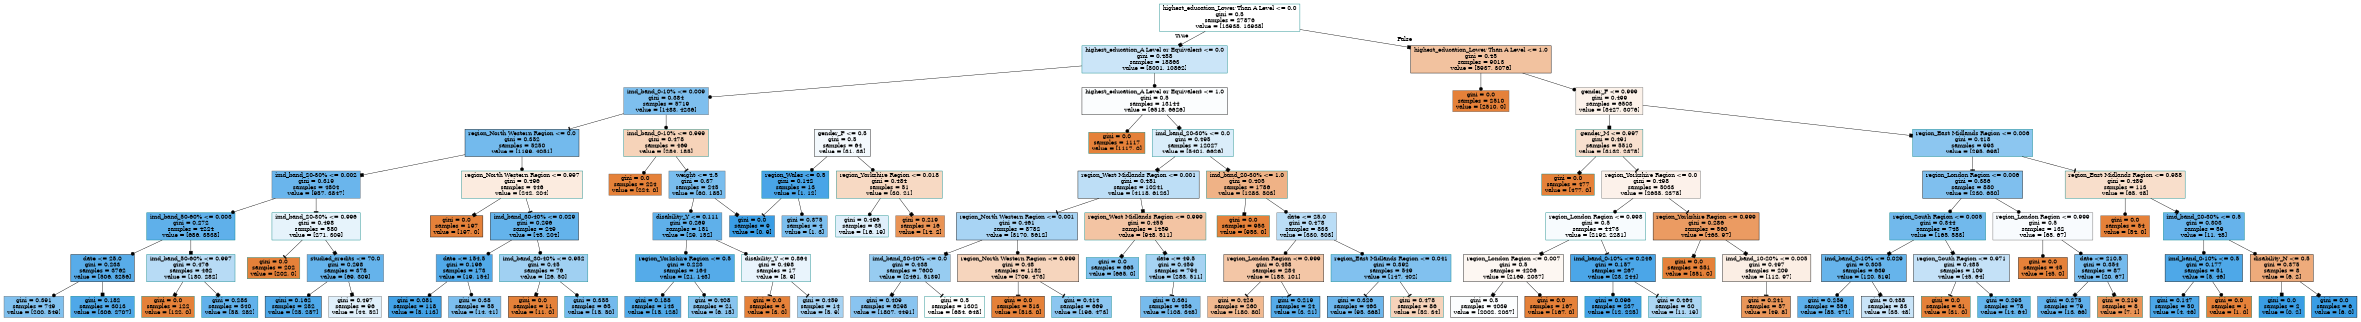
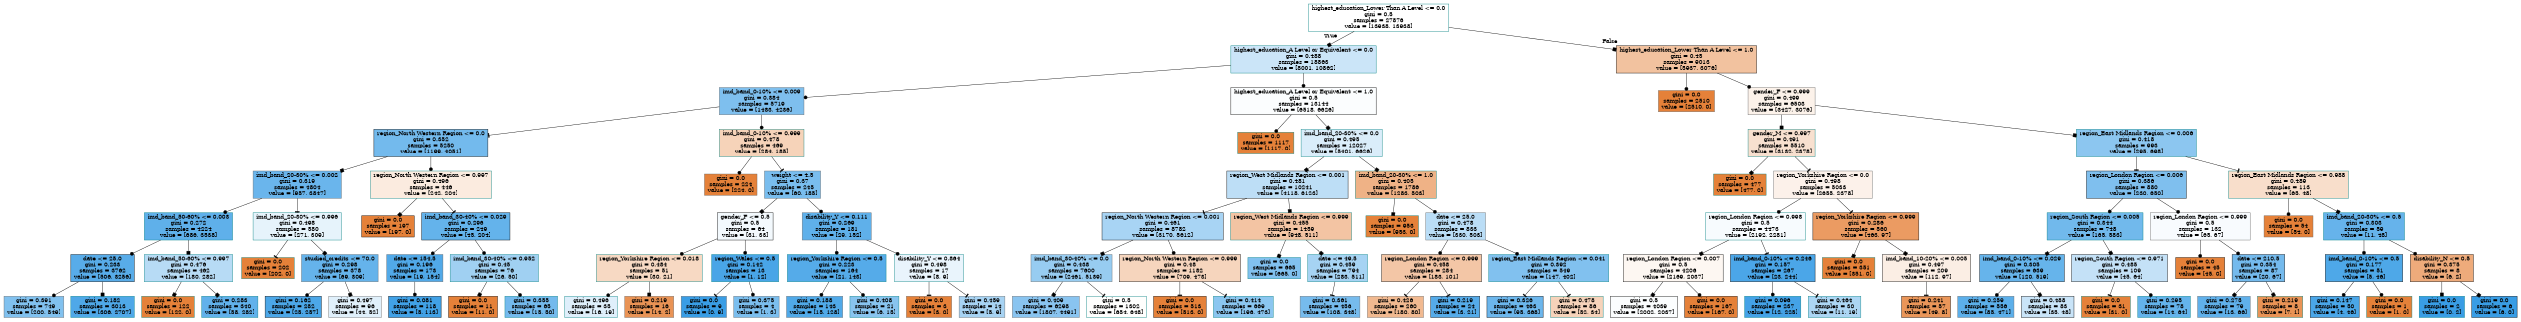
edge "weight <= 4.5 gini = 0.37 samples = 245 value = [60, 185]" -> "gini = 0.0 samples = 9 value = [0, 9]": now "weight <= 4.5 gini = 0.37 samples = 245 value = [60, 185]" -> "gender_F <= 0.5 gini = 0.5 samples = 64 value = [31, 33]"
node "gini = 0.38 samples = 55 value = [14, 41]": removed
